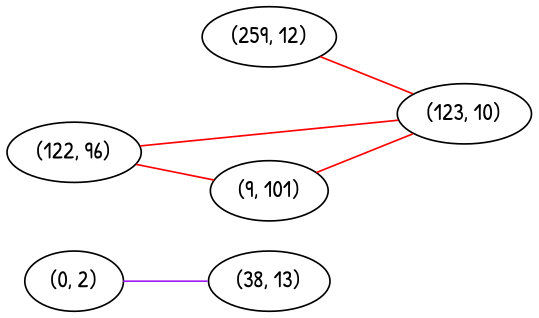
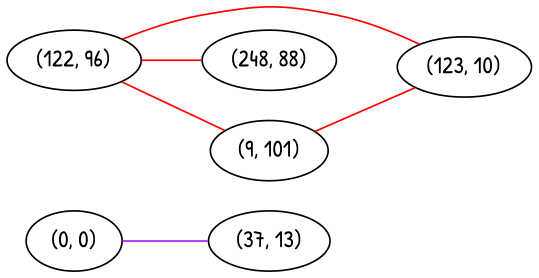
node "(259, 12)": removed
node "(248, 88)": added
node "(0, 2)": label "(0, 2)" -> "(0, 0)"
node "(38, 13)": label "(38, 13)" -> "(37, 13)"
